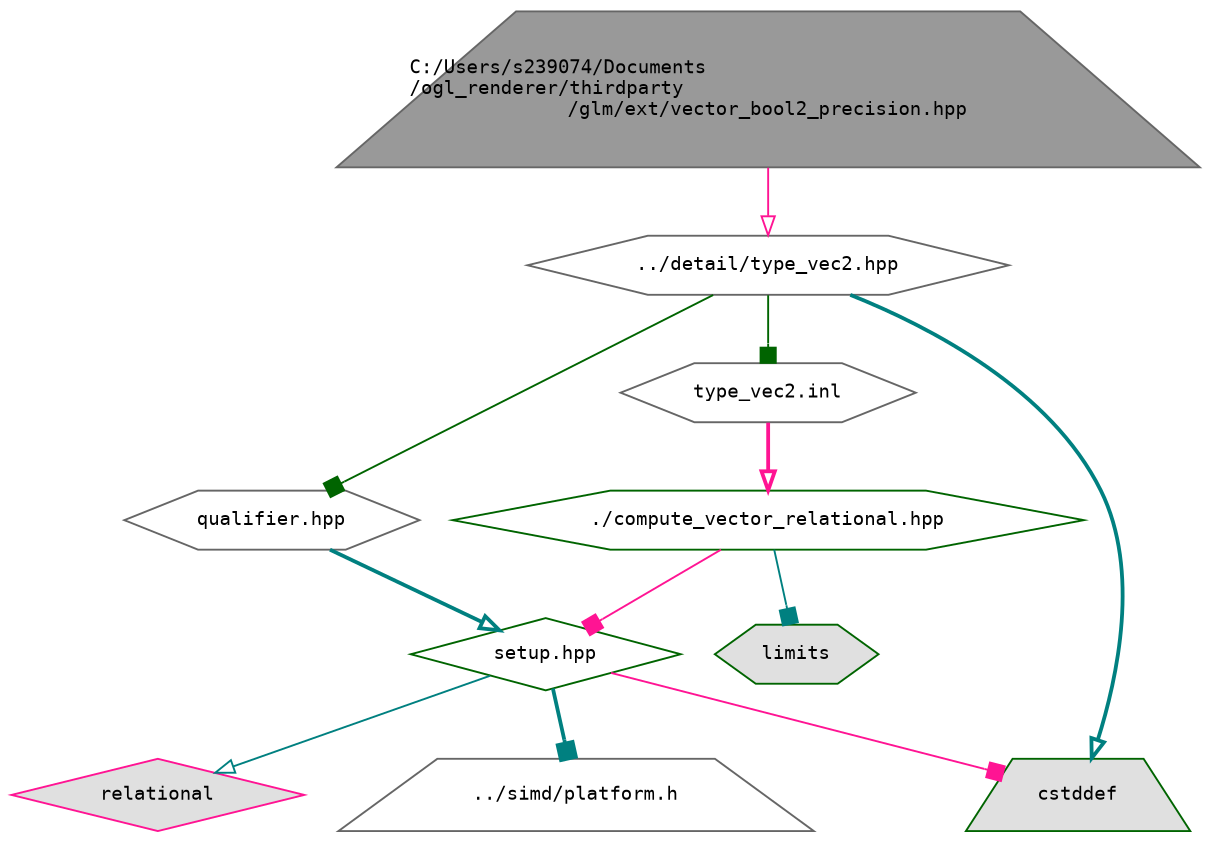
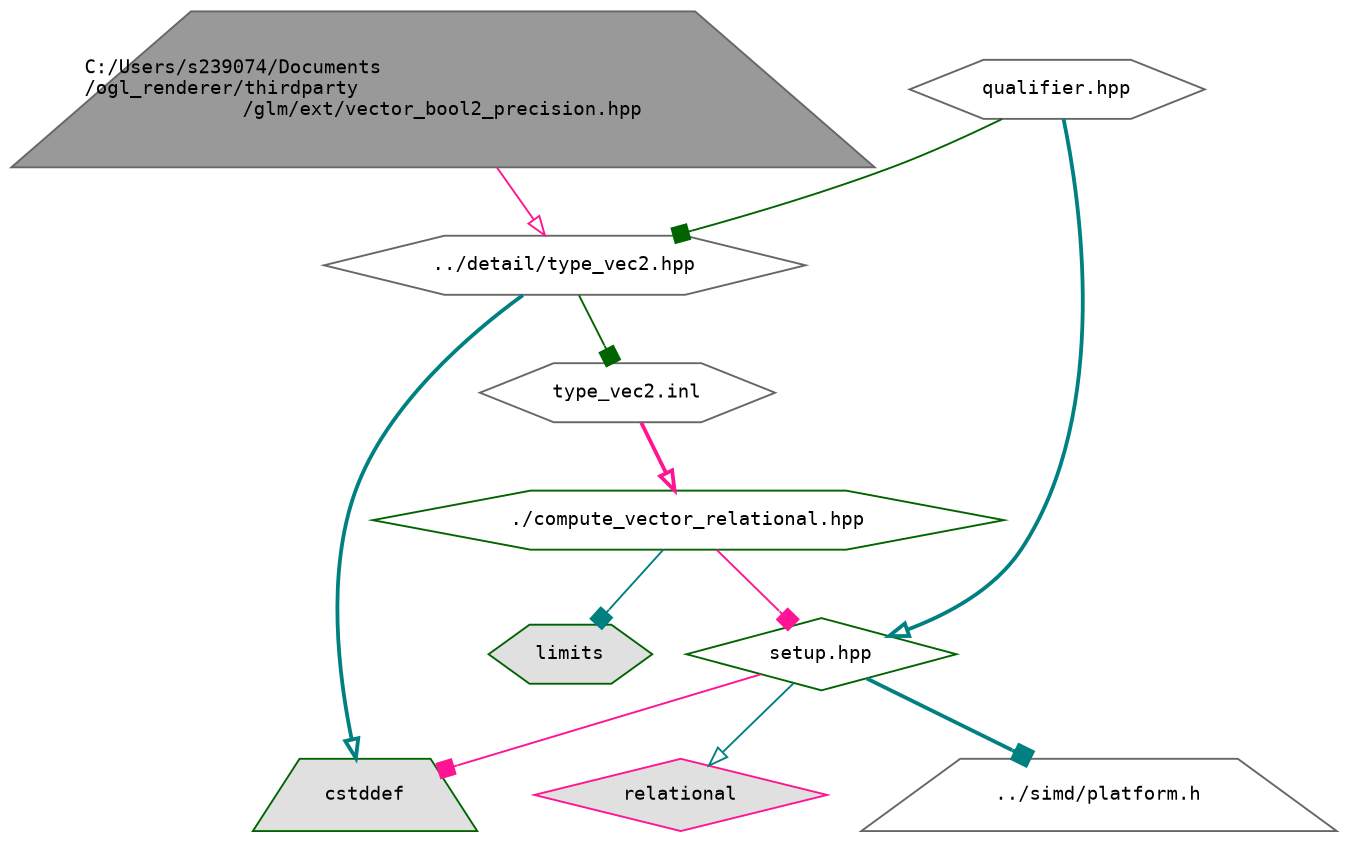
edge "../detail/type_vec2.hpp" -> "qualifier.hpp": reversed
